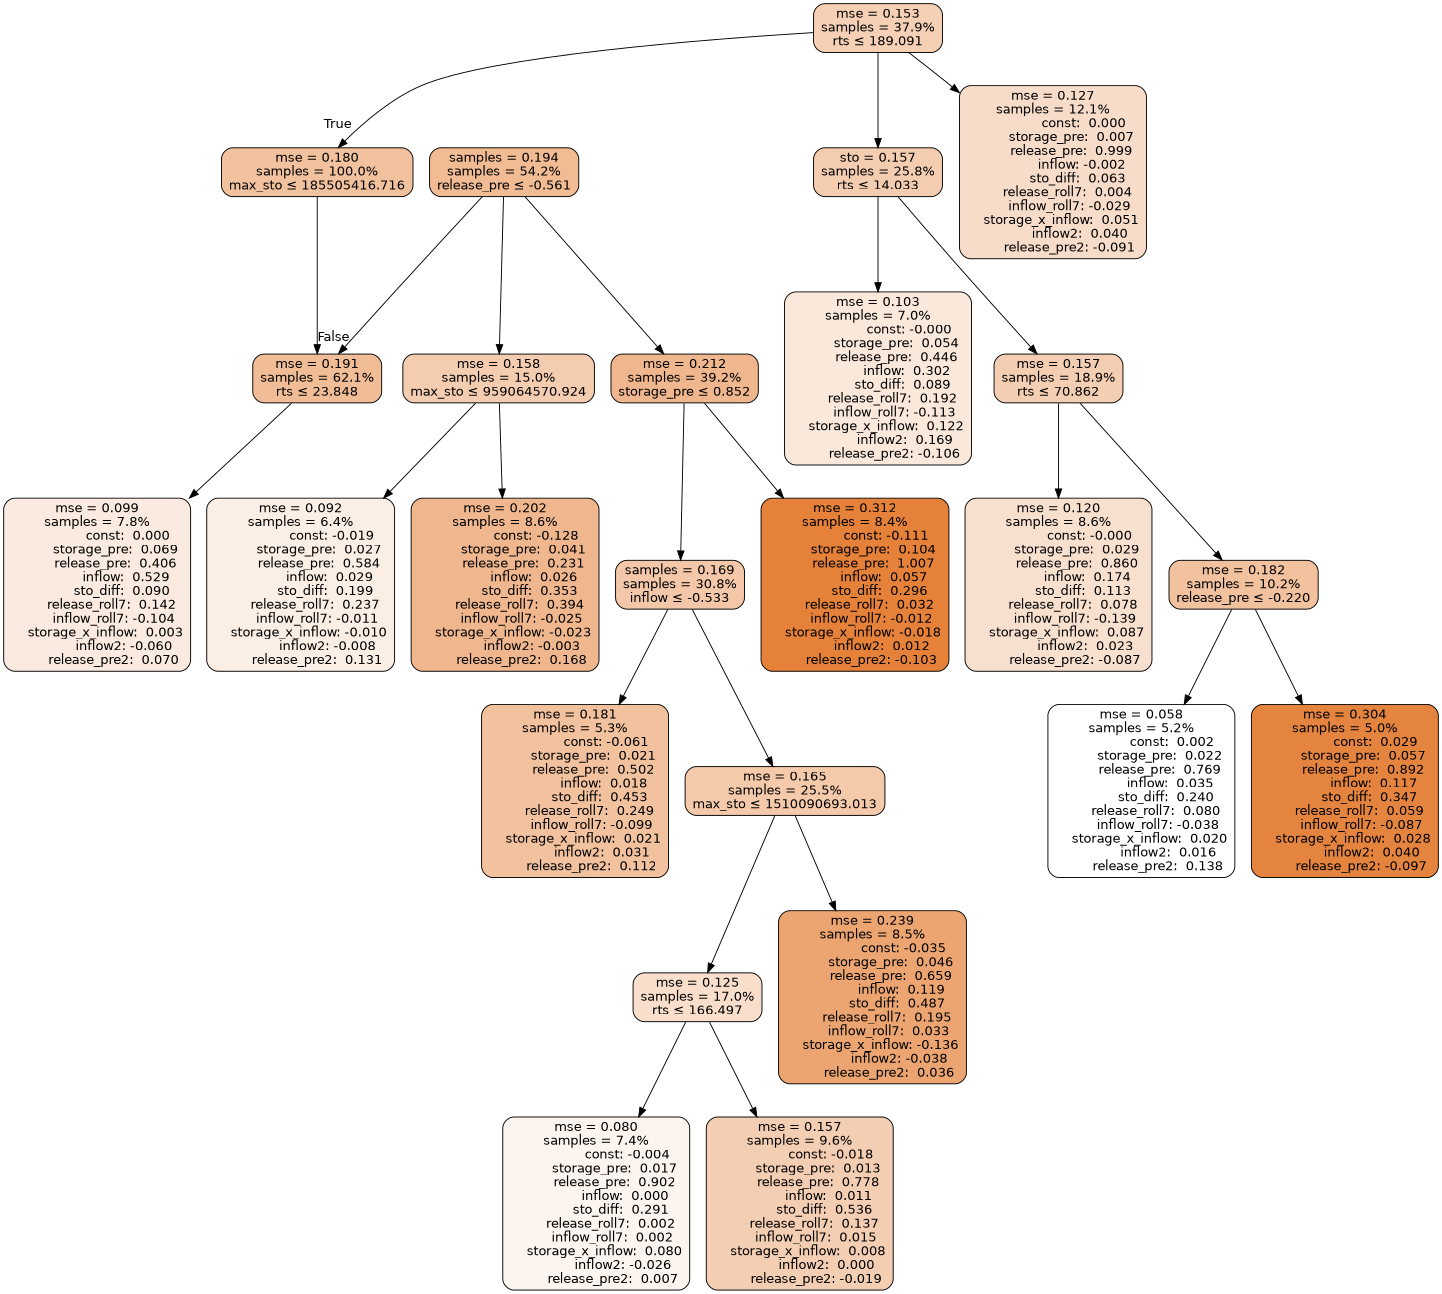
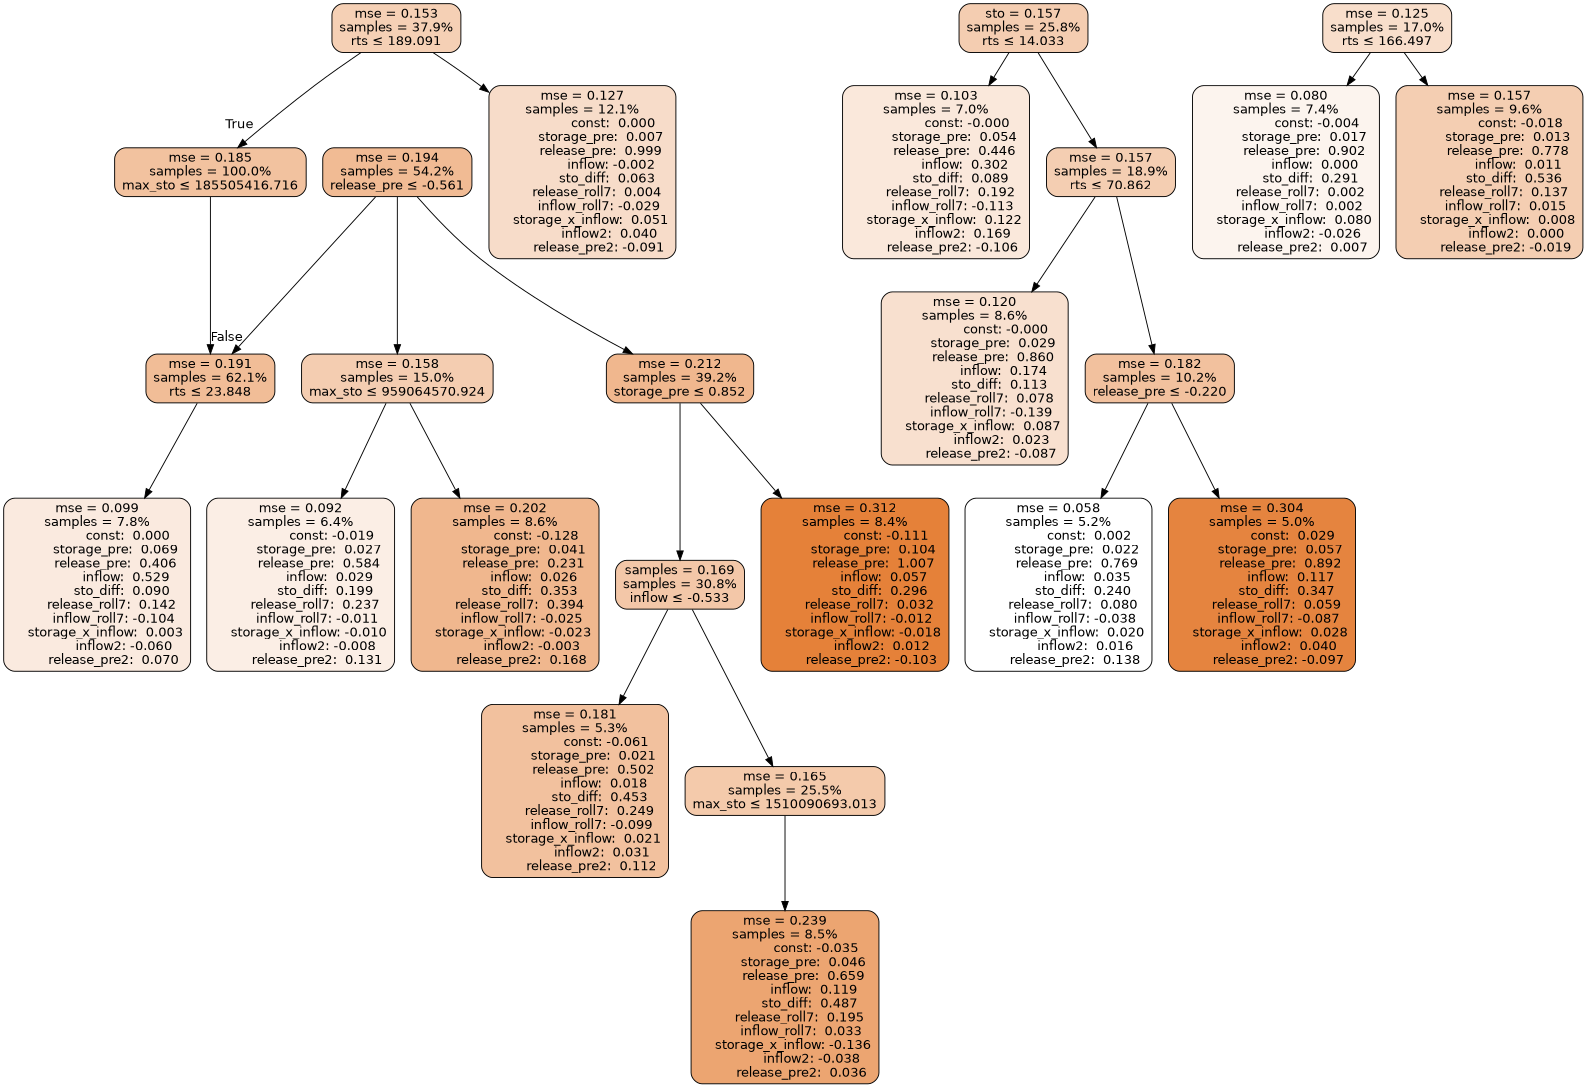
edge "mse = 0.153 samples = 37.9% rts ≤ 189.091" -> "sto = 0.157 samples = 25.8% rts ≤ 14.033": removed
node "mse = 0.180 samples = 100.0% max_sto ≤ 185505416.716": label "mse = 0.180 samples = 100.0% max_sto ≤ 185505416.716" -> "mse = 0.185 samples = 100.0% max_sto ≤ 185505416.716"
node "samples = 0.194 samples = 54.2% release_pre ≤ -0.561": label "samples = 0.194 samples = 54.2% release_pre ≤ -0.561" -> "mse = 0.194 samples = 54.2% release_pre ≤ -0.561"
edge "mse = 0.165 samples = 25.5% max_sto ≤ 1510090693.013" -> "mse = 0.125 samples = 17.0% rts ≤ 166.497": removed
